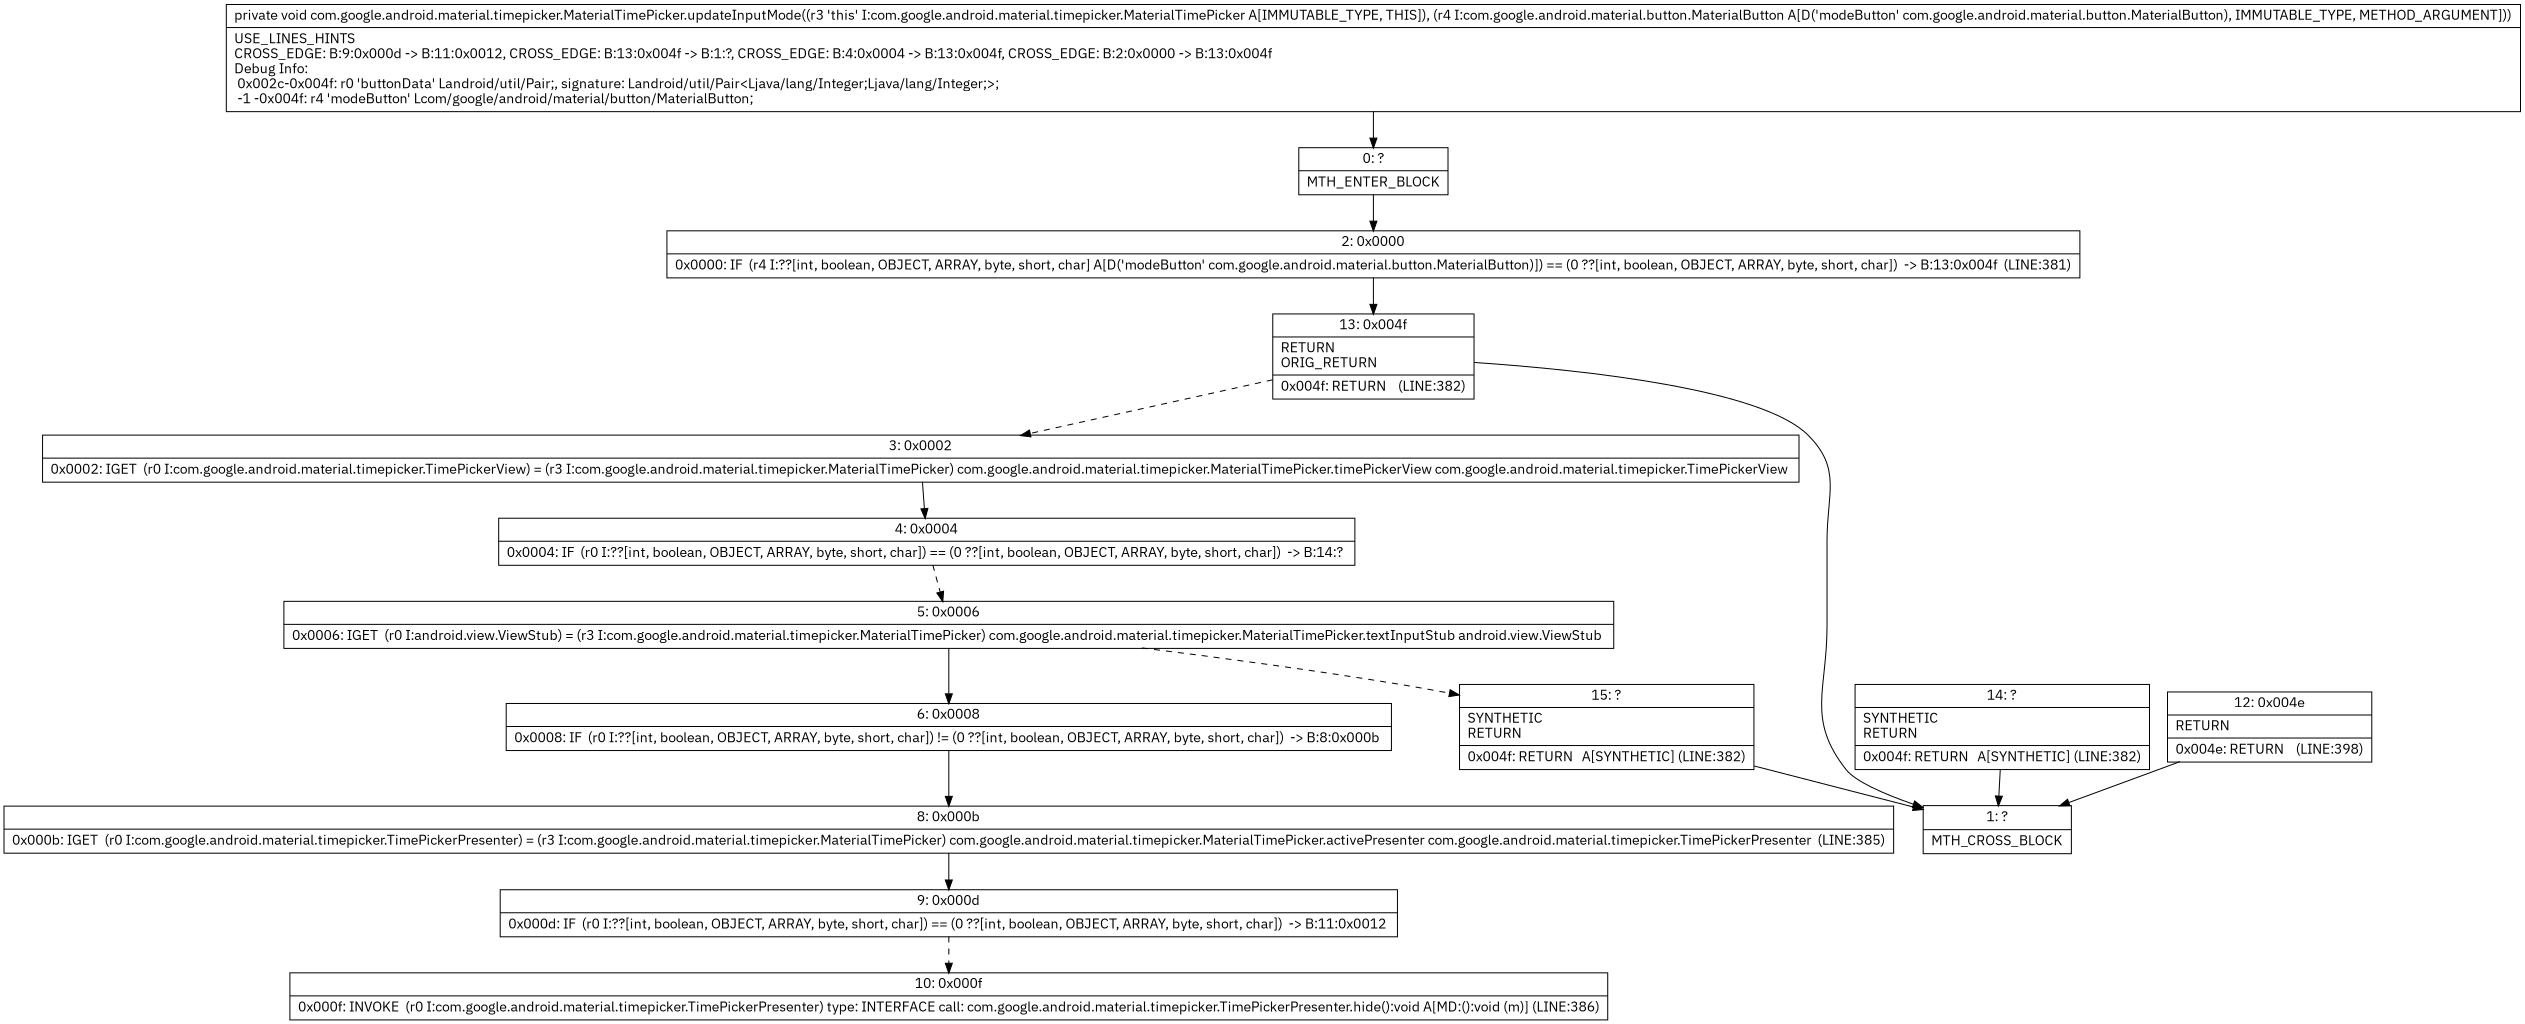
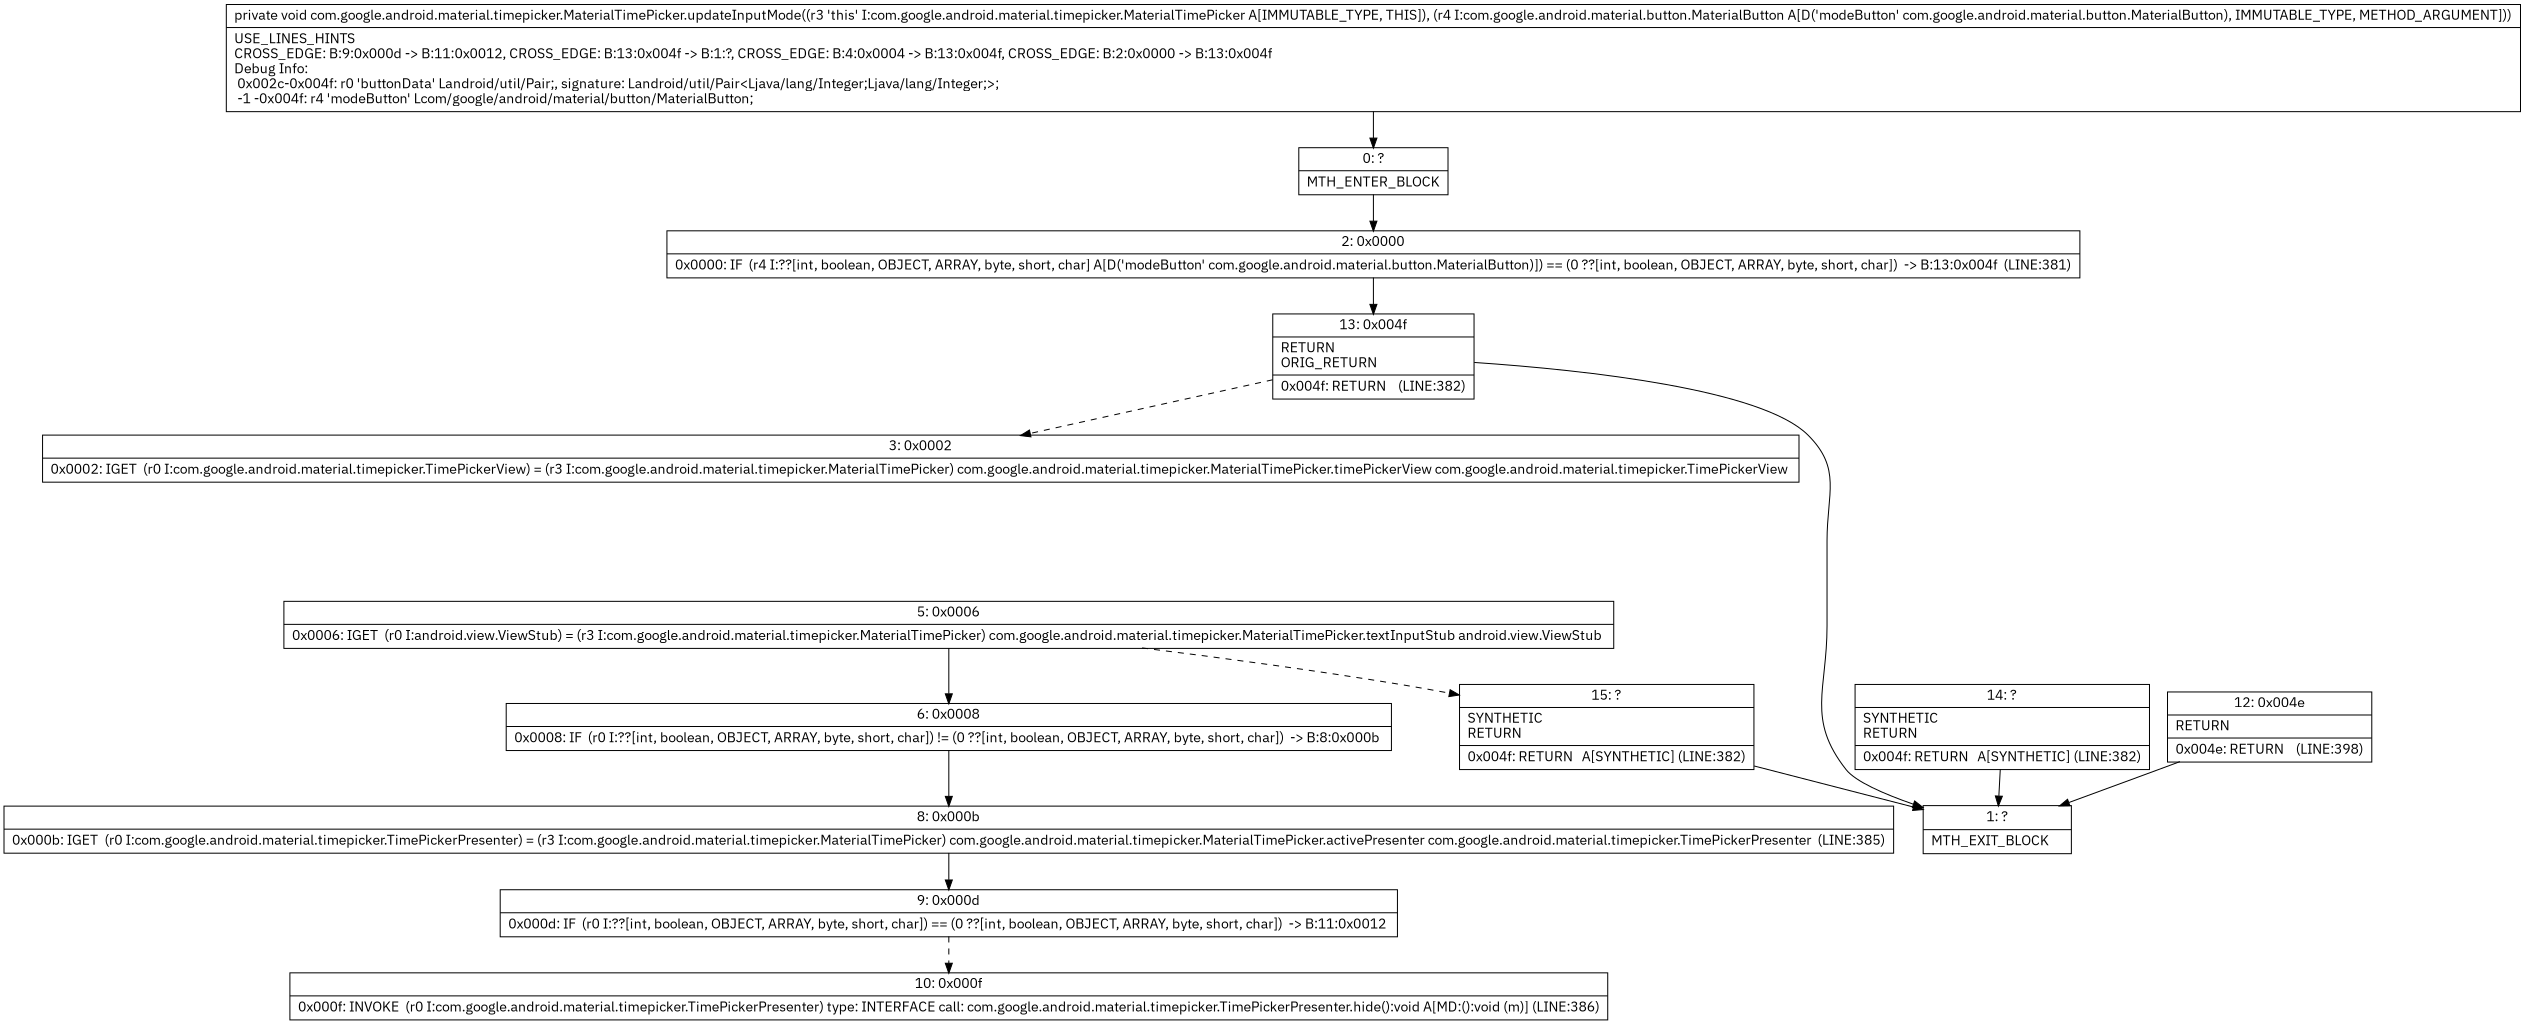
node "4: 0x0004": removed
node "1: ?": text "MTH_CROSS_BLOCK" -> "MTH_EXIT_BLOCK"
